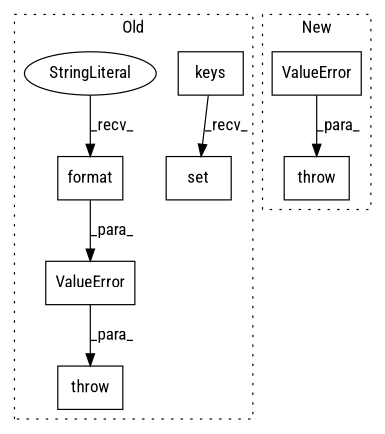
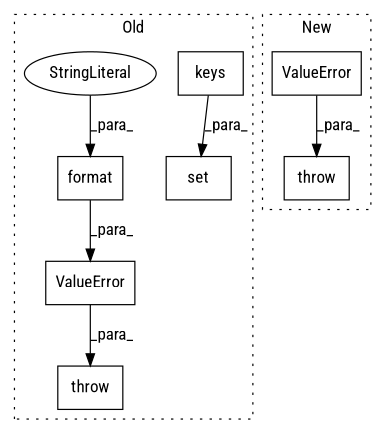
edge "StringLiteral" -> "format": label "_recv_" -> "_para_"
edge "keys" -> "set": label "_recv_" -> "_para_"
